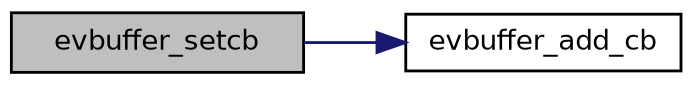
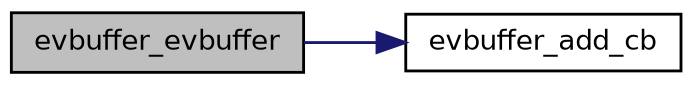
node "evbuffer_setcb": label "evbuffer_setcb" -> "evbuffer_evbuffer"
